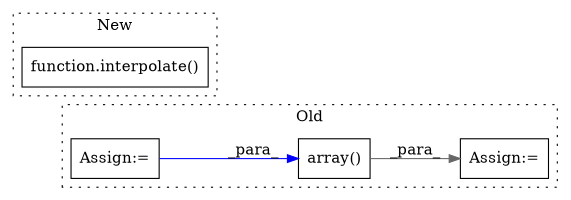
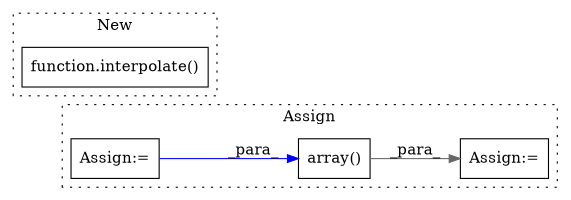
cluster "Old": label "Old" -> "Assign"
